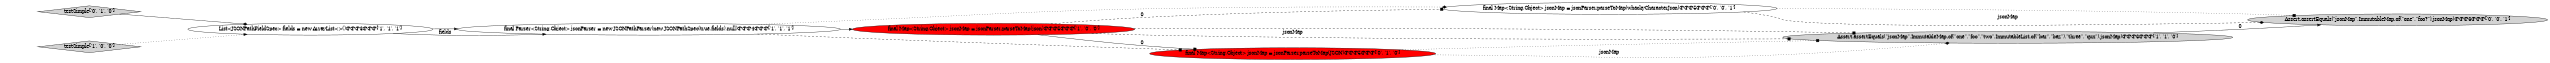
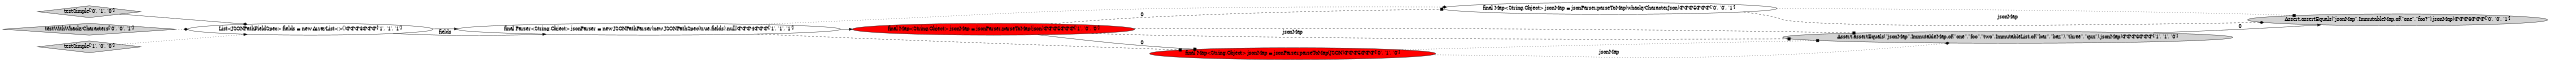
node "testWithWhackyCharacters['0', '0', '1']": added
